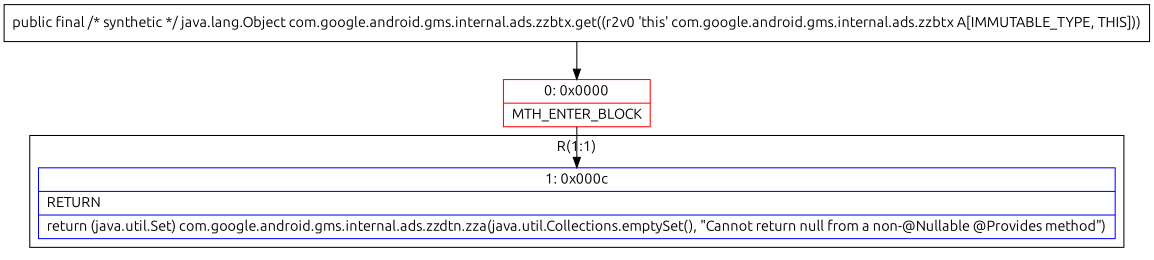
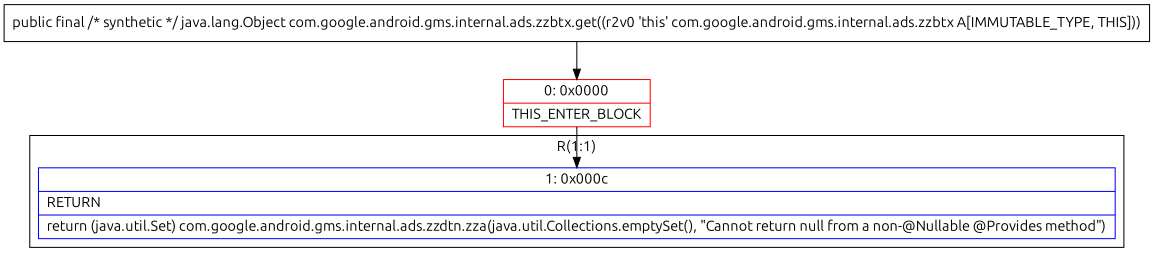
node "0: 0x0000": text "MTH_ENTER_BLOCK" -> "THIS_ENTER_BLOCK"
